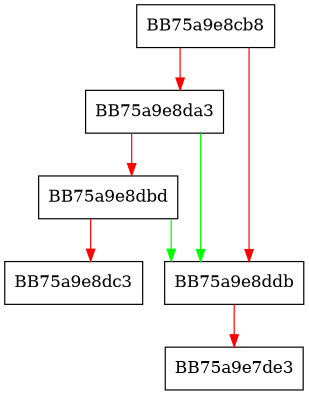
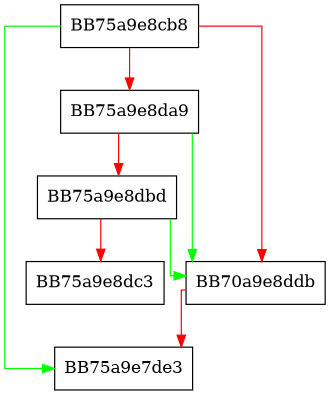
node "BB75a9e8da3": label "BB75a9e8da3" -> "BB75a9e8da9"
edge "BB75a9e8cb8" -> "BB75a9e7de3": added
node "BB75a9e8ddb": label "BB75a9e8ddb" -> "BB70a9e8ddb"
